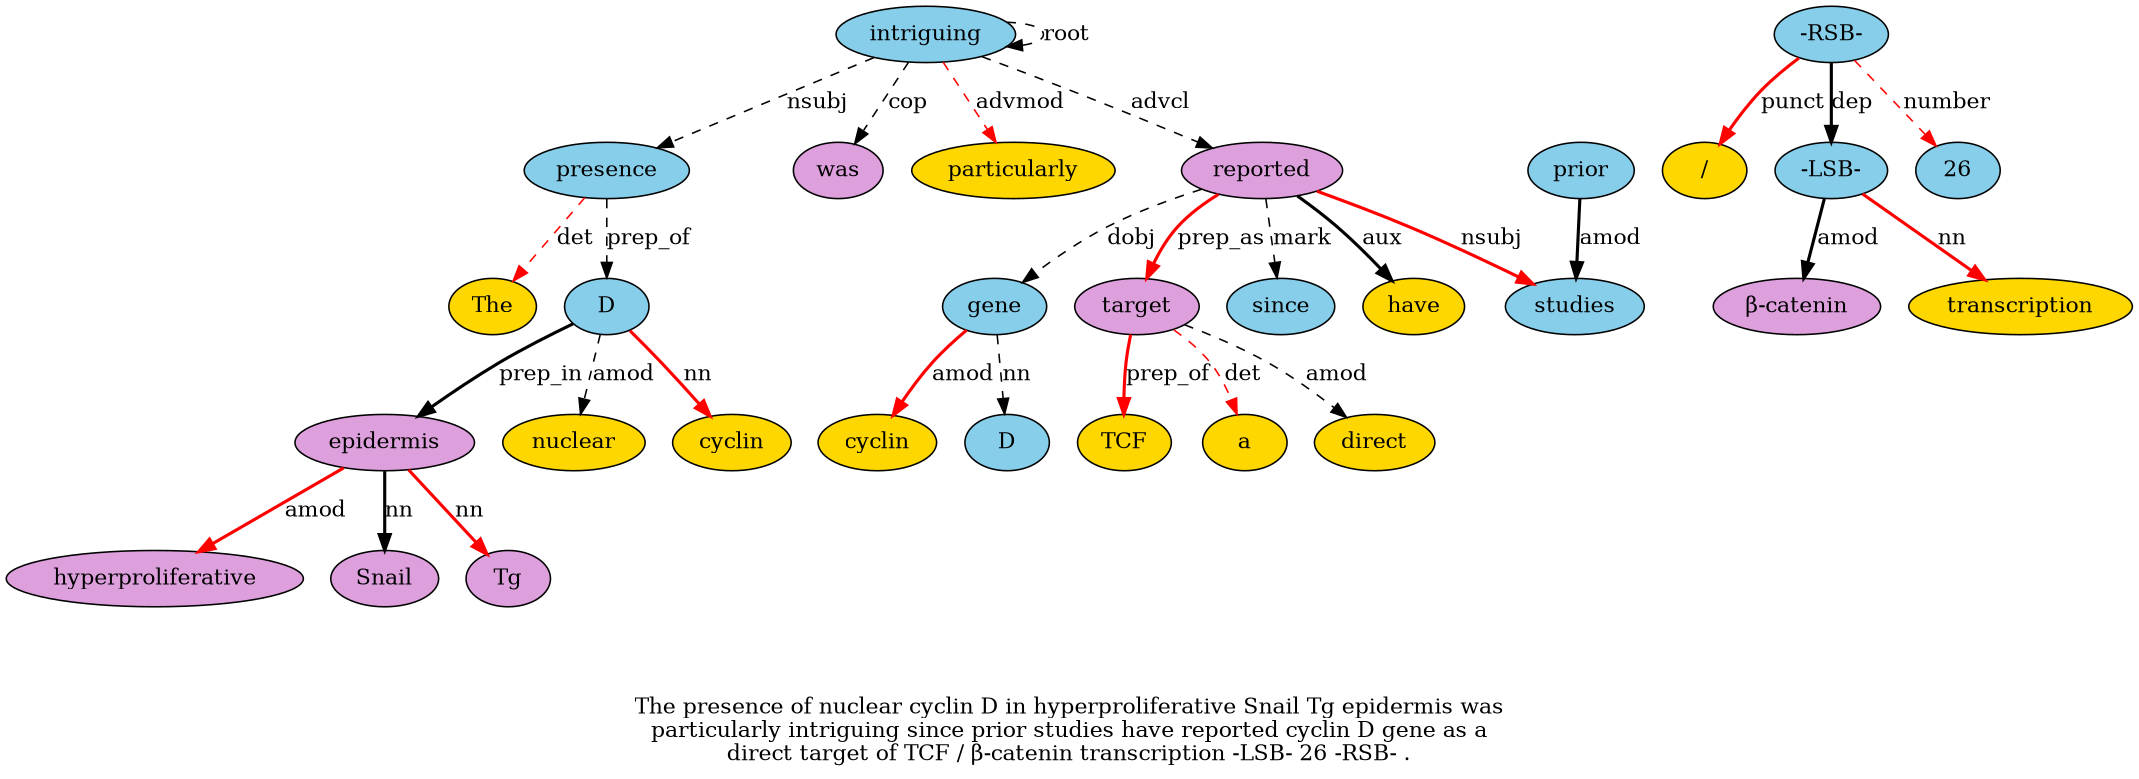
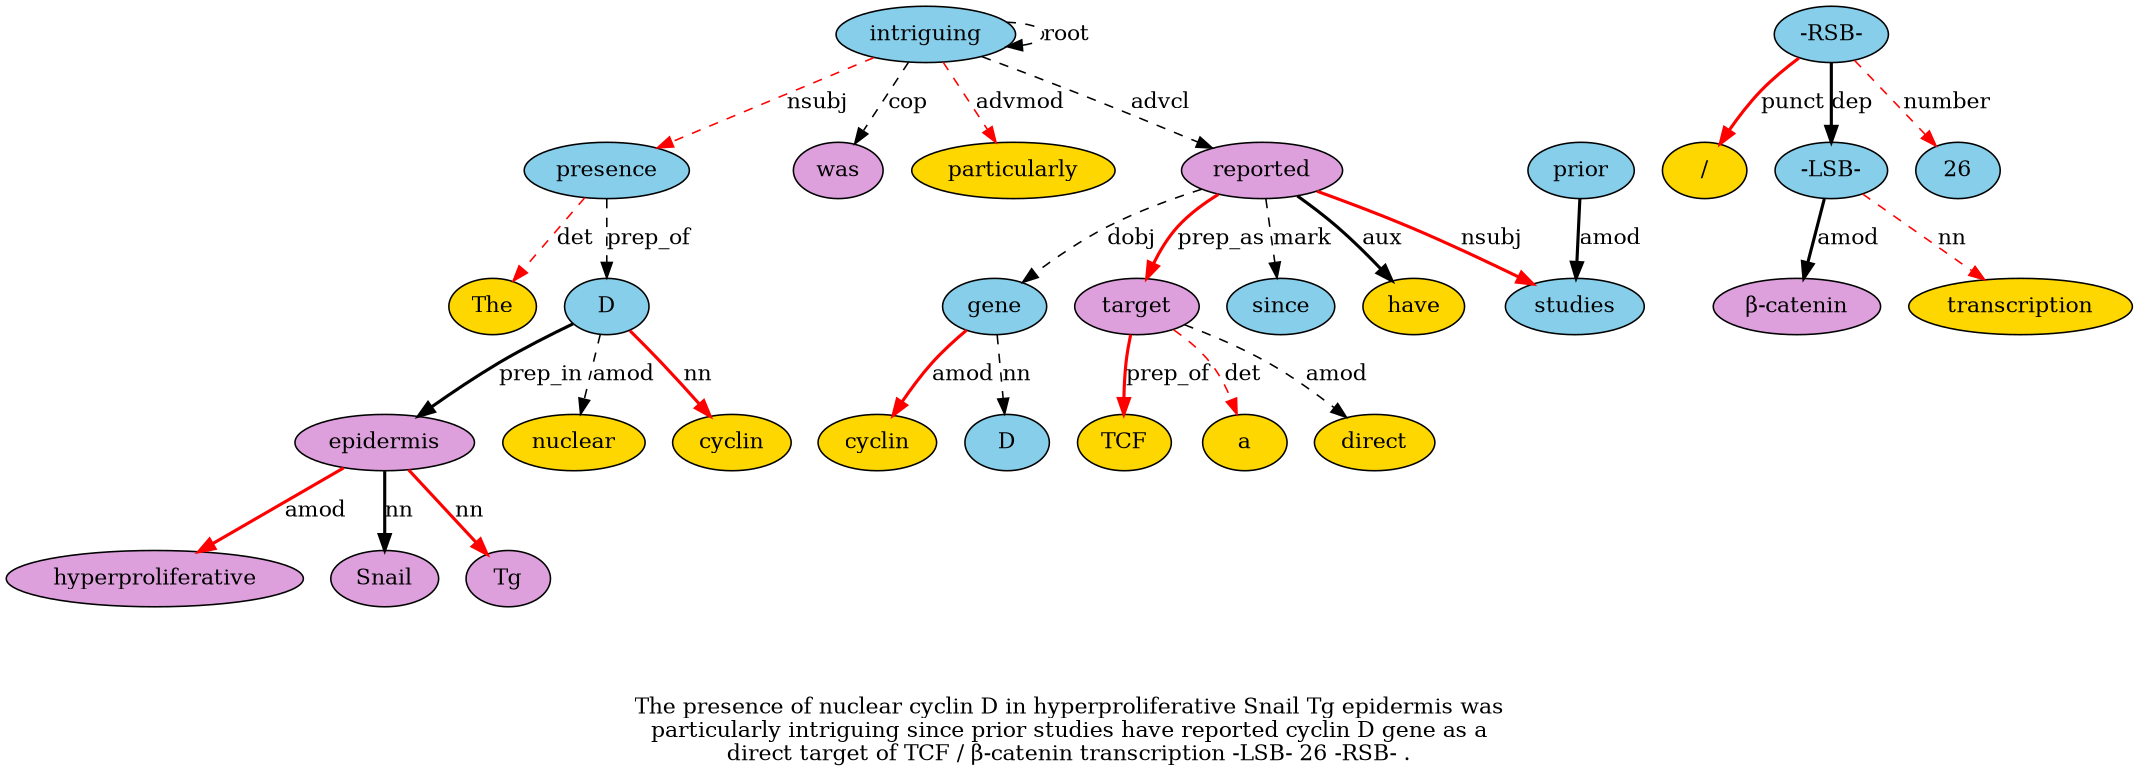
edge "intriguing" -> "presence": color black -> red
edge "-LSB-" -> "transcription": style bold -> dashed
